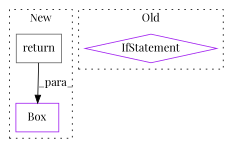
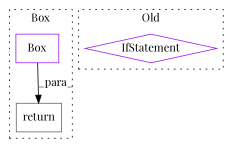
cluster "New": label "New" -> "Box"
edge "return" -> "Box": reversed
